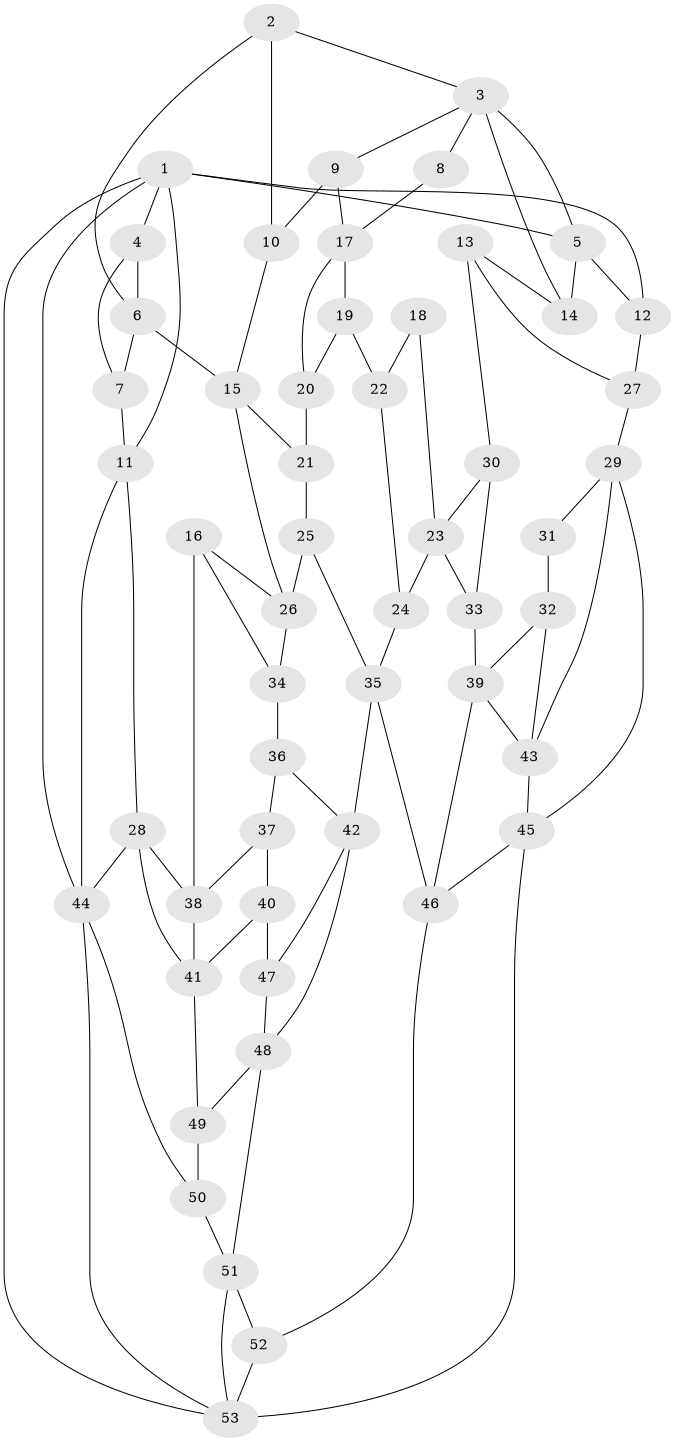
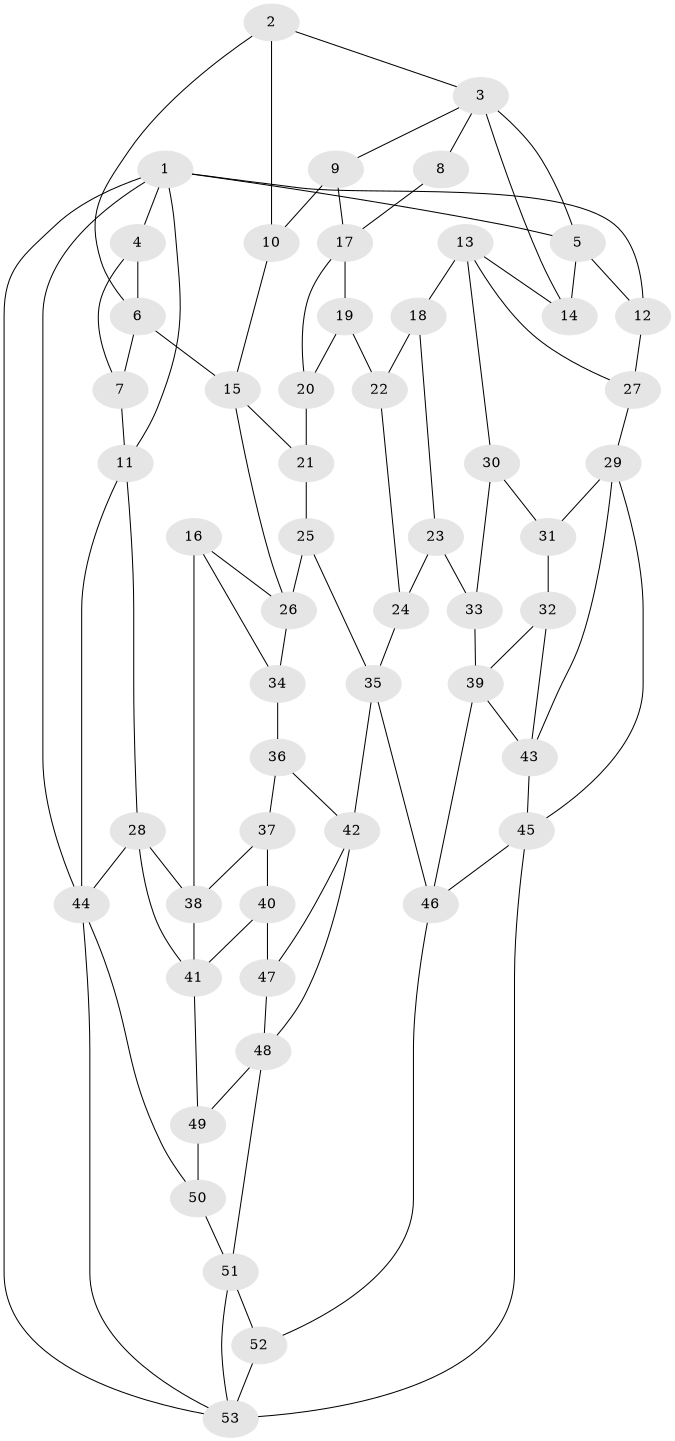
edge "13" -- "18": added
edge "30" -- "23": now "30" -- "31"
